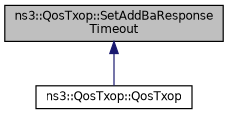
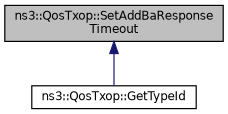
node "ns3::QosTxop::QosTxop": label "ns3::QosTxop::QosTxop" -> "ns3::QosTxop::GetTypeId"
